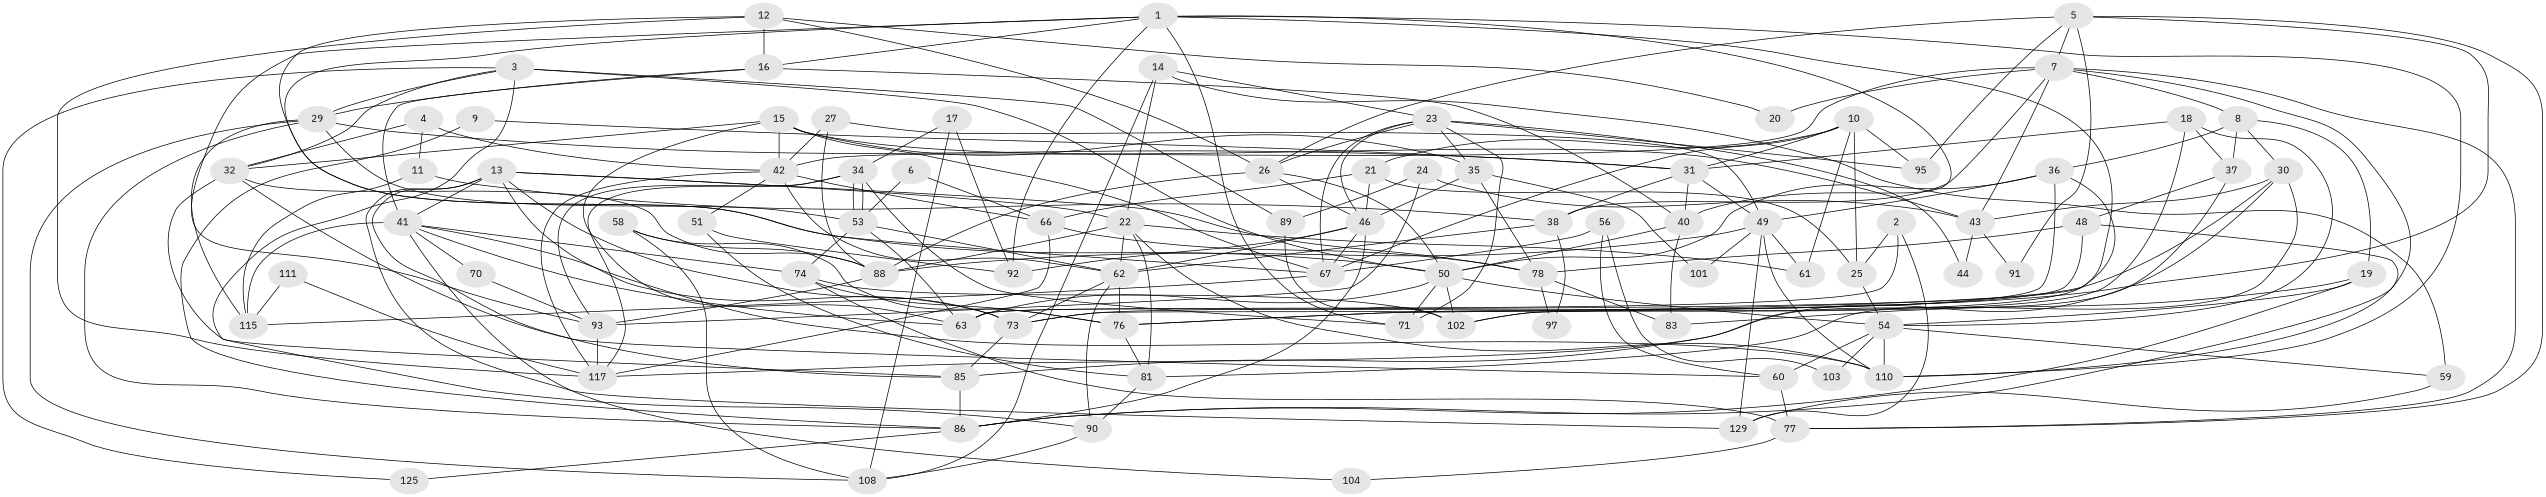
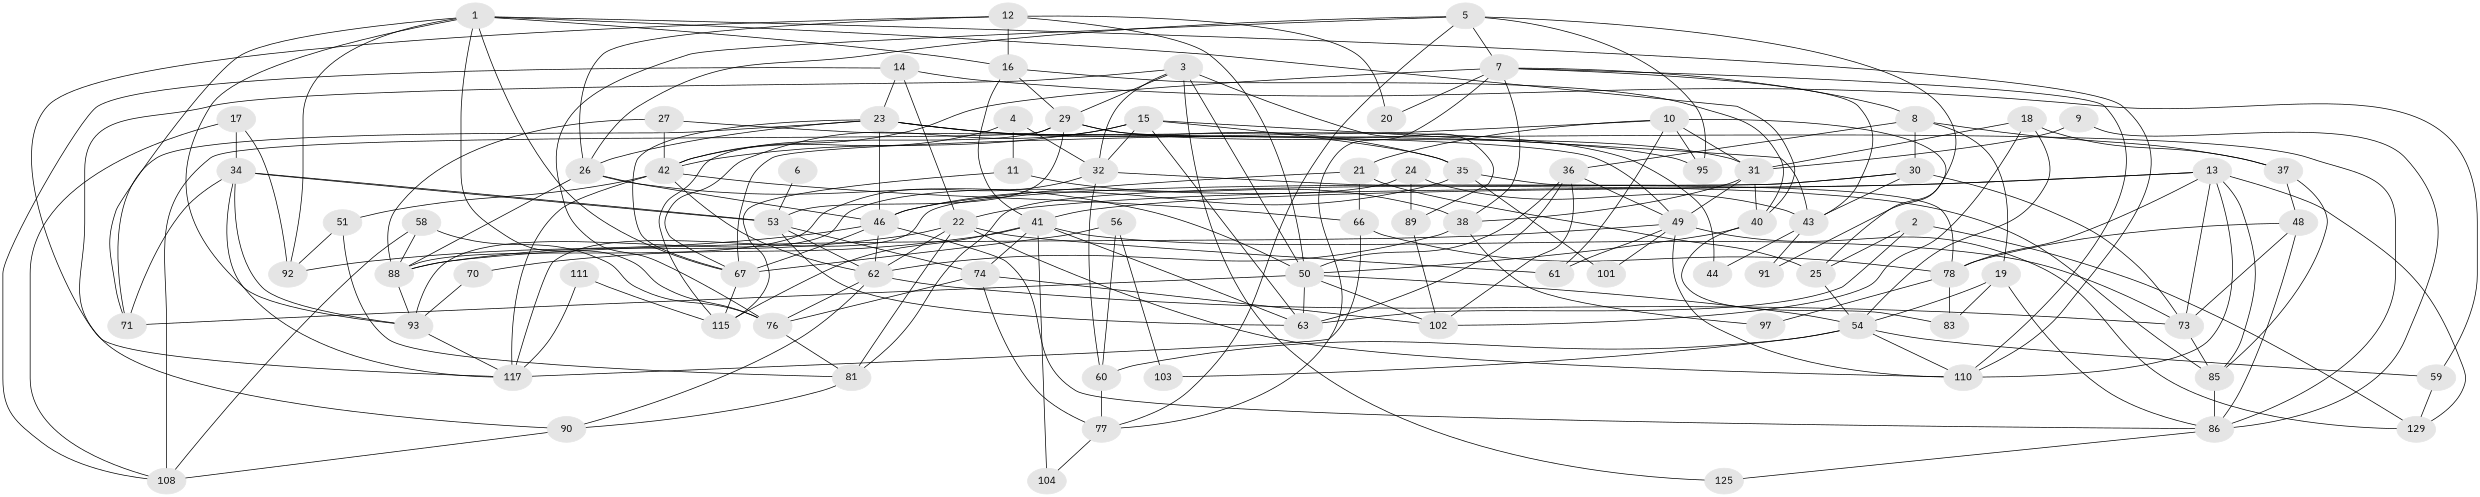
edge "6" -- "66": removed
